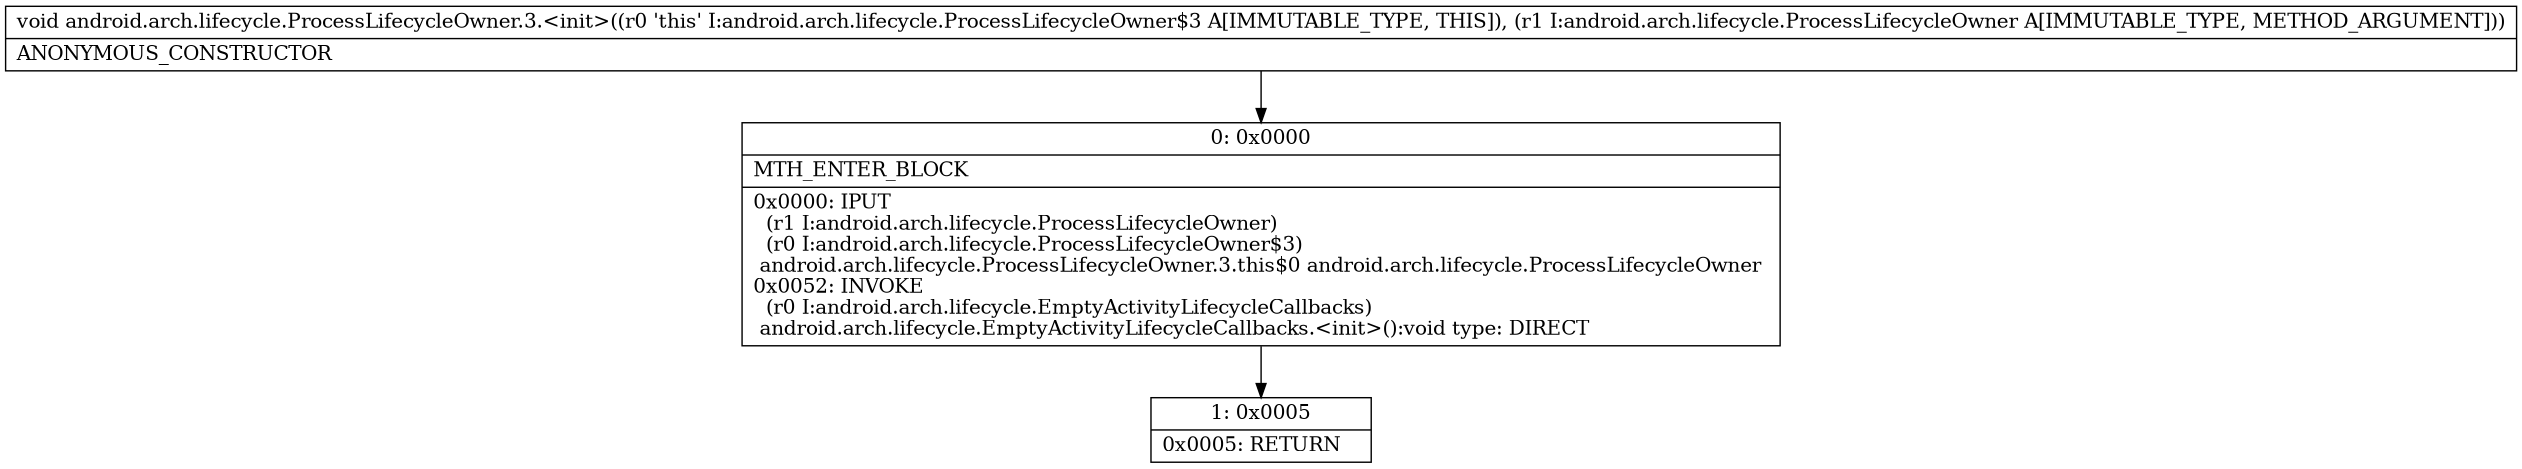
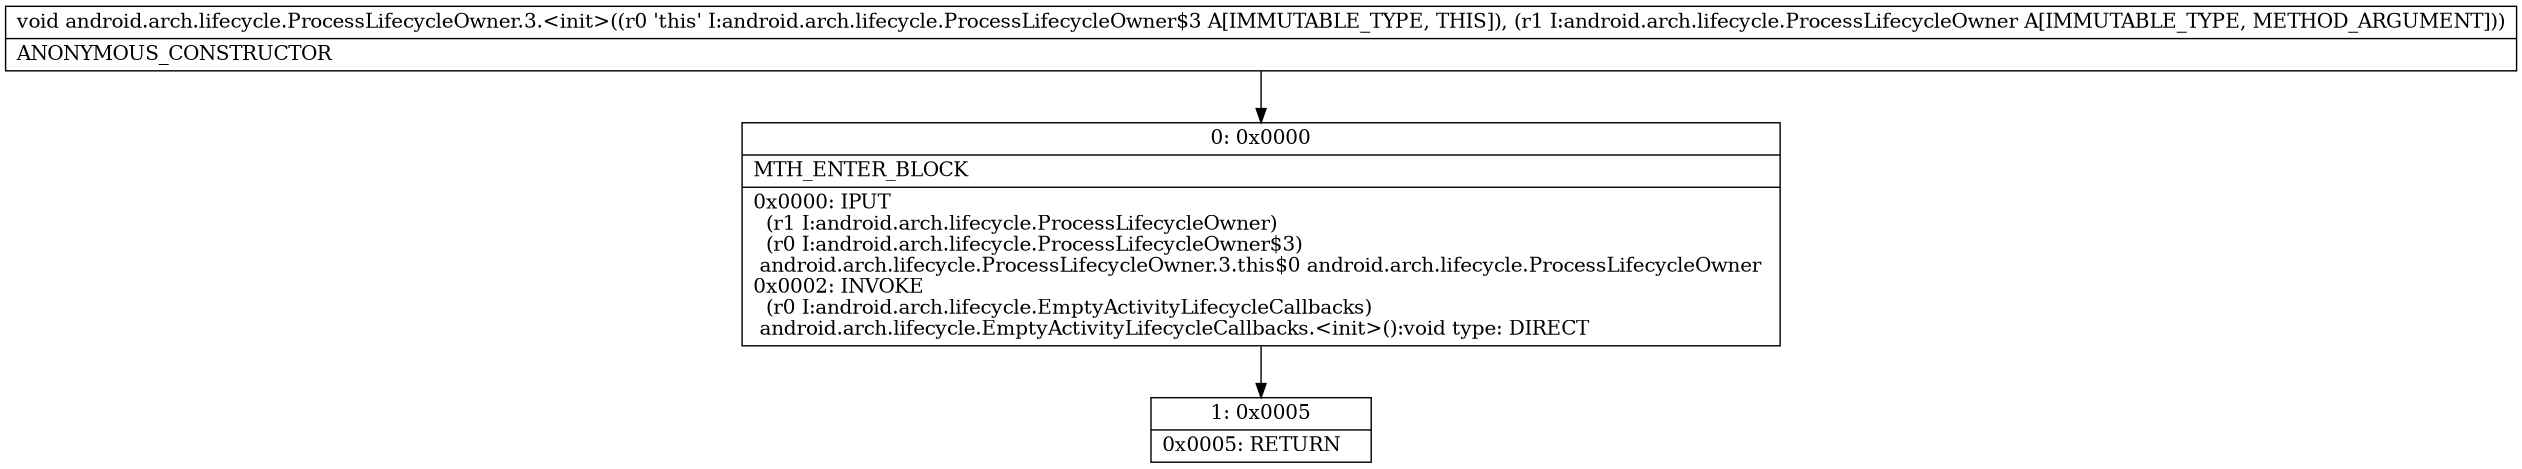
node "0: 0x0000": text "0x0052: INVOKE" -> "0x0002: INVOKE"
